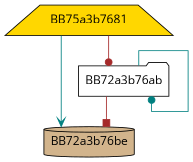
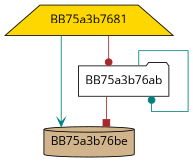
node "BB72a3b76ab": label "BB72a3b76ab" -> "BB75a3b76ab"
node "BB72a3b76be": label "BB72a3b76be" -> "BB75a3b76be"
